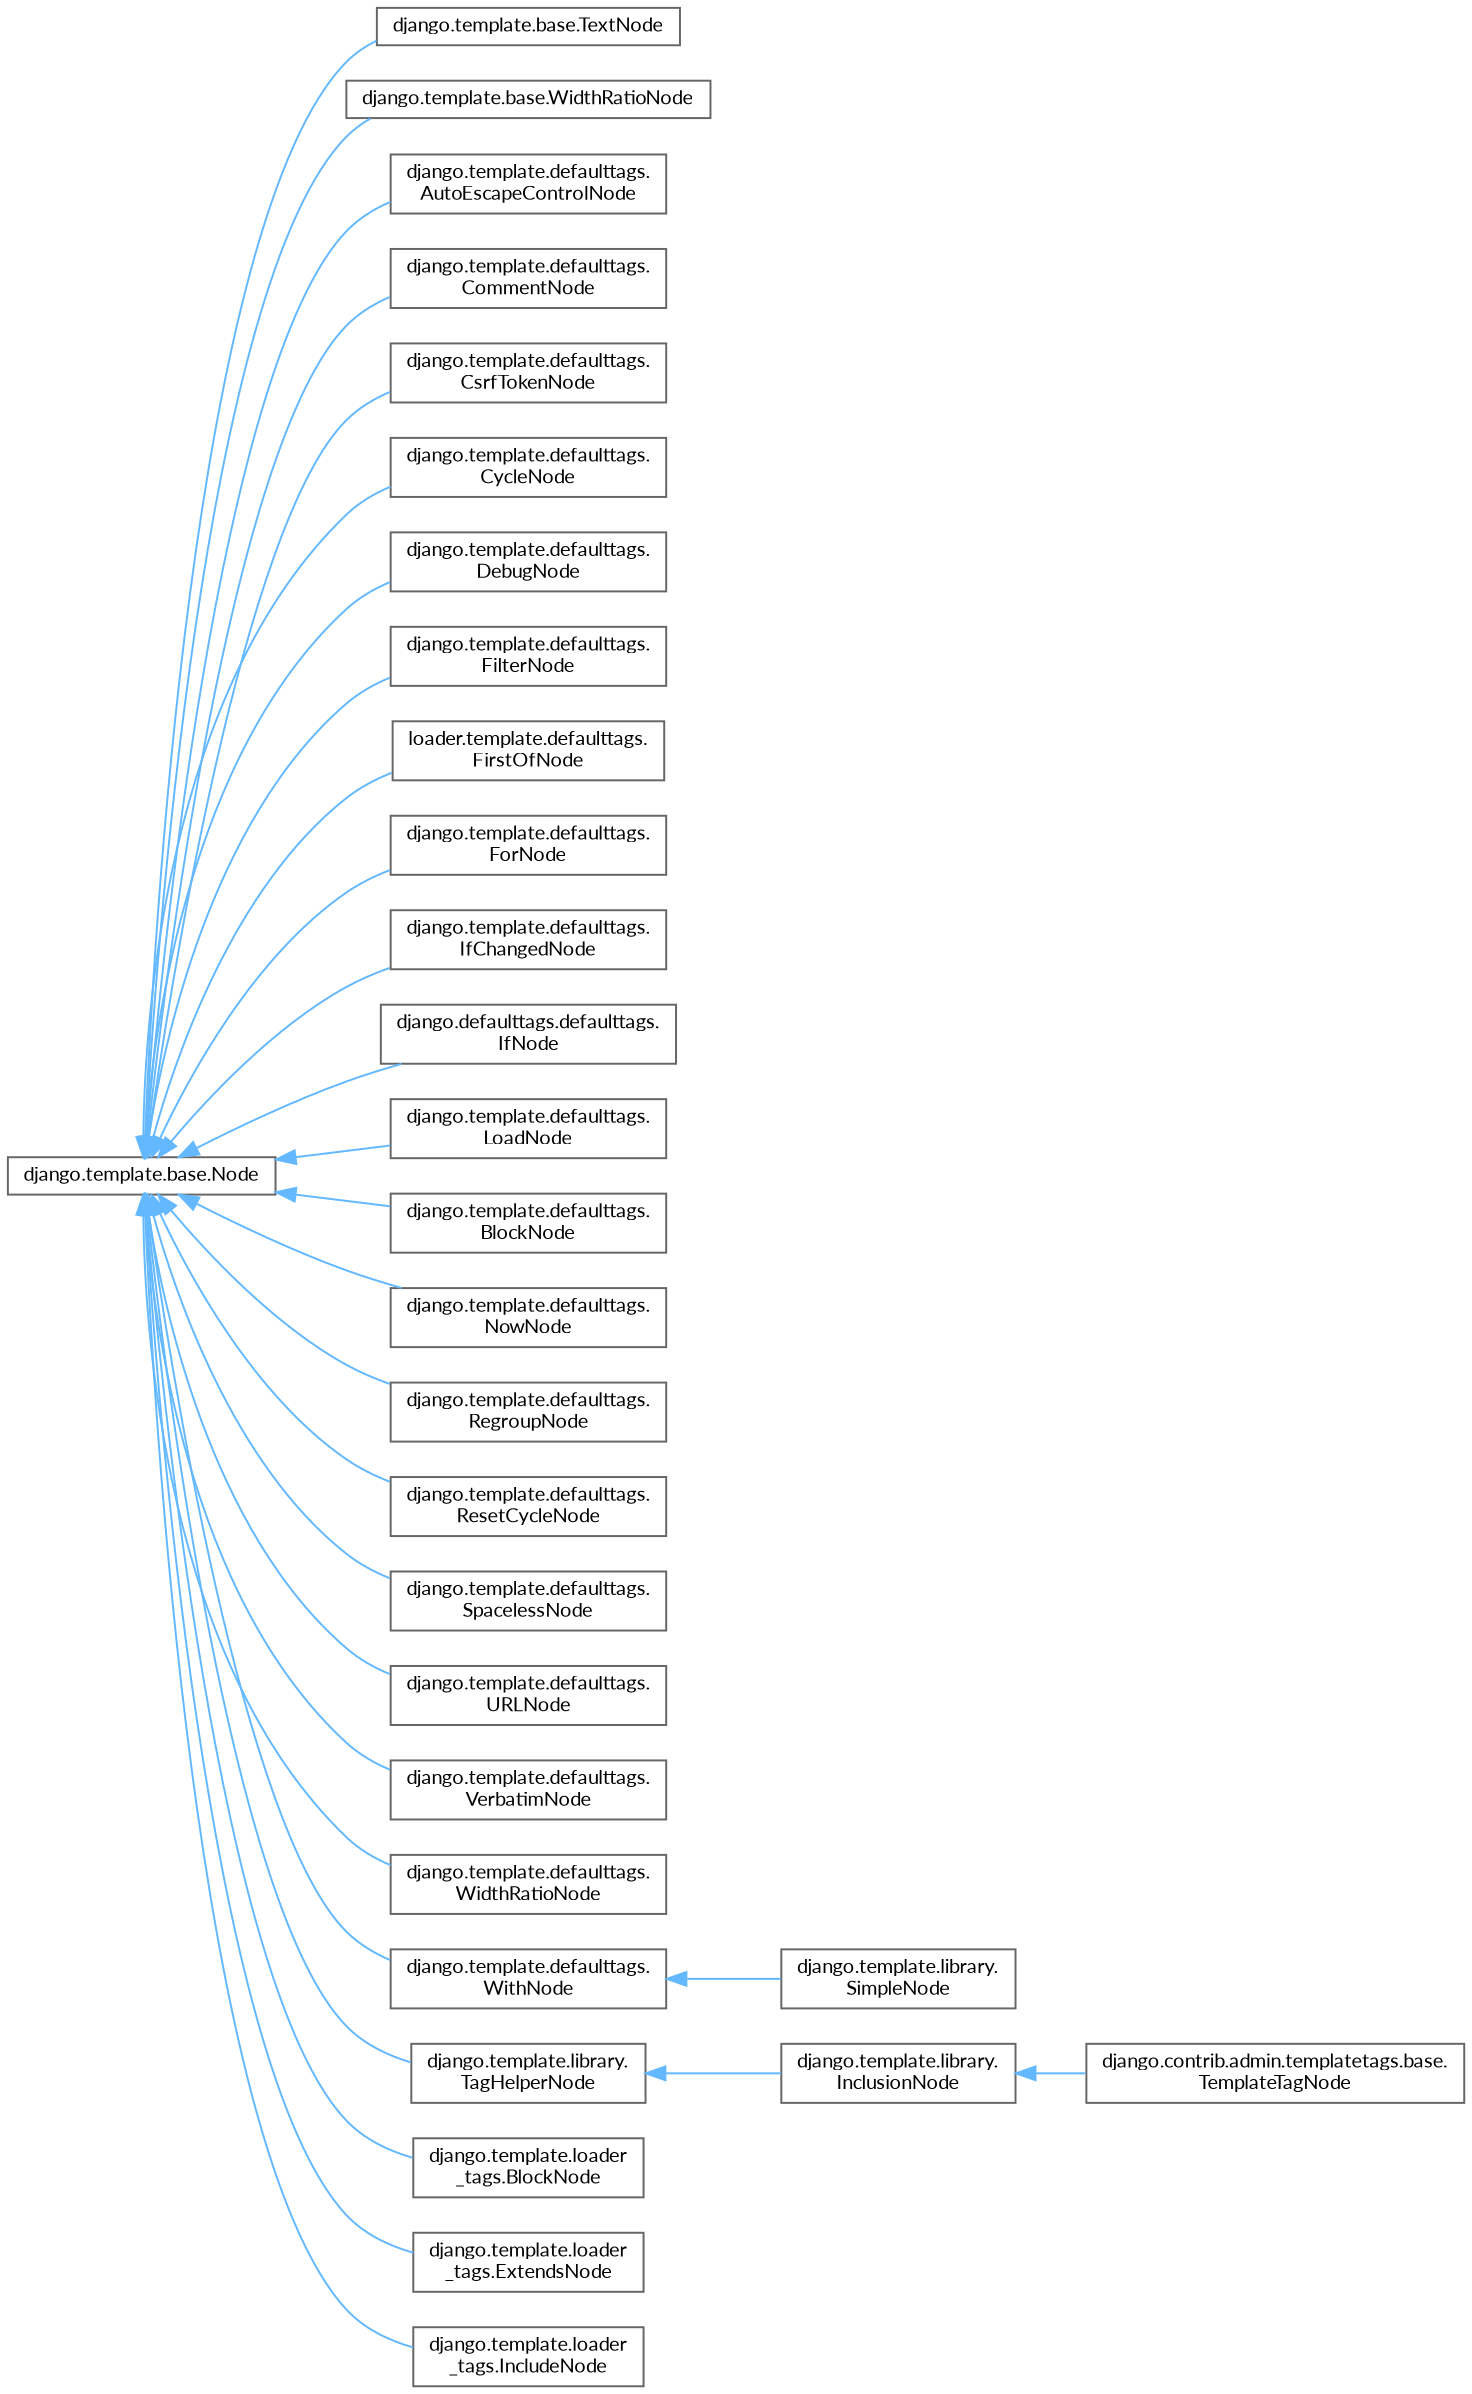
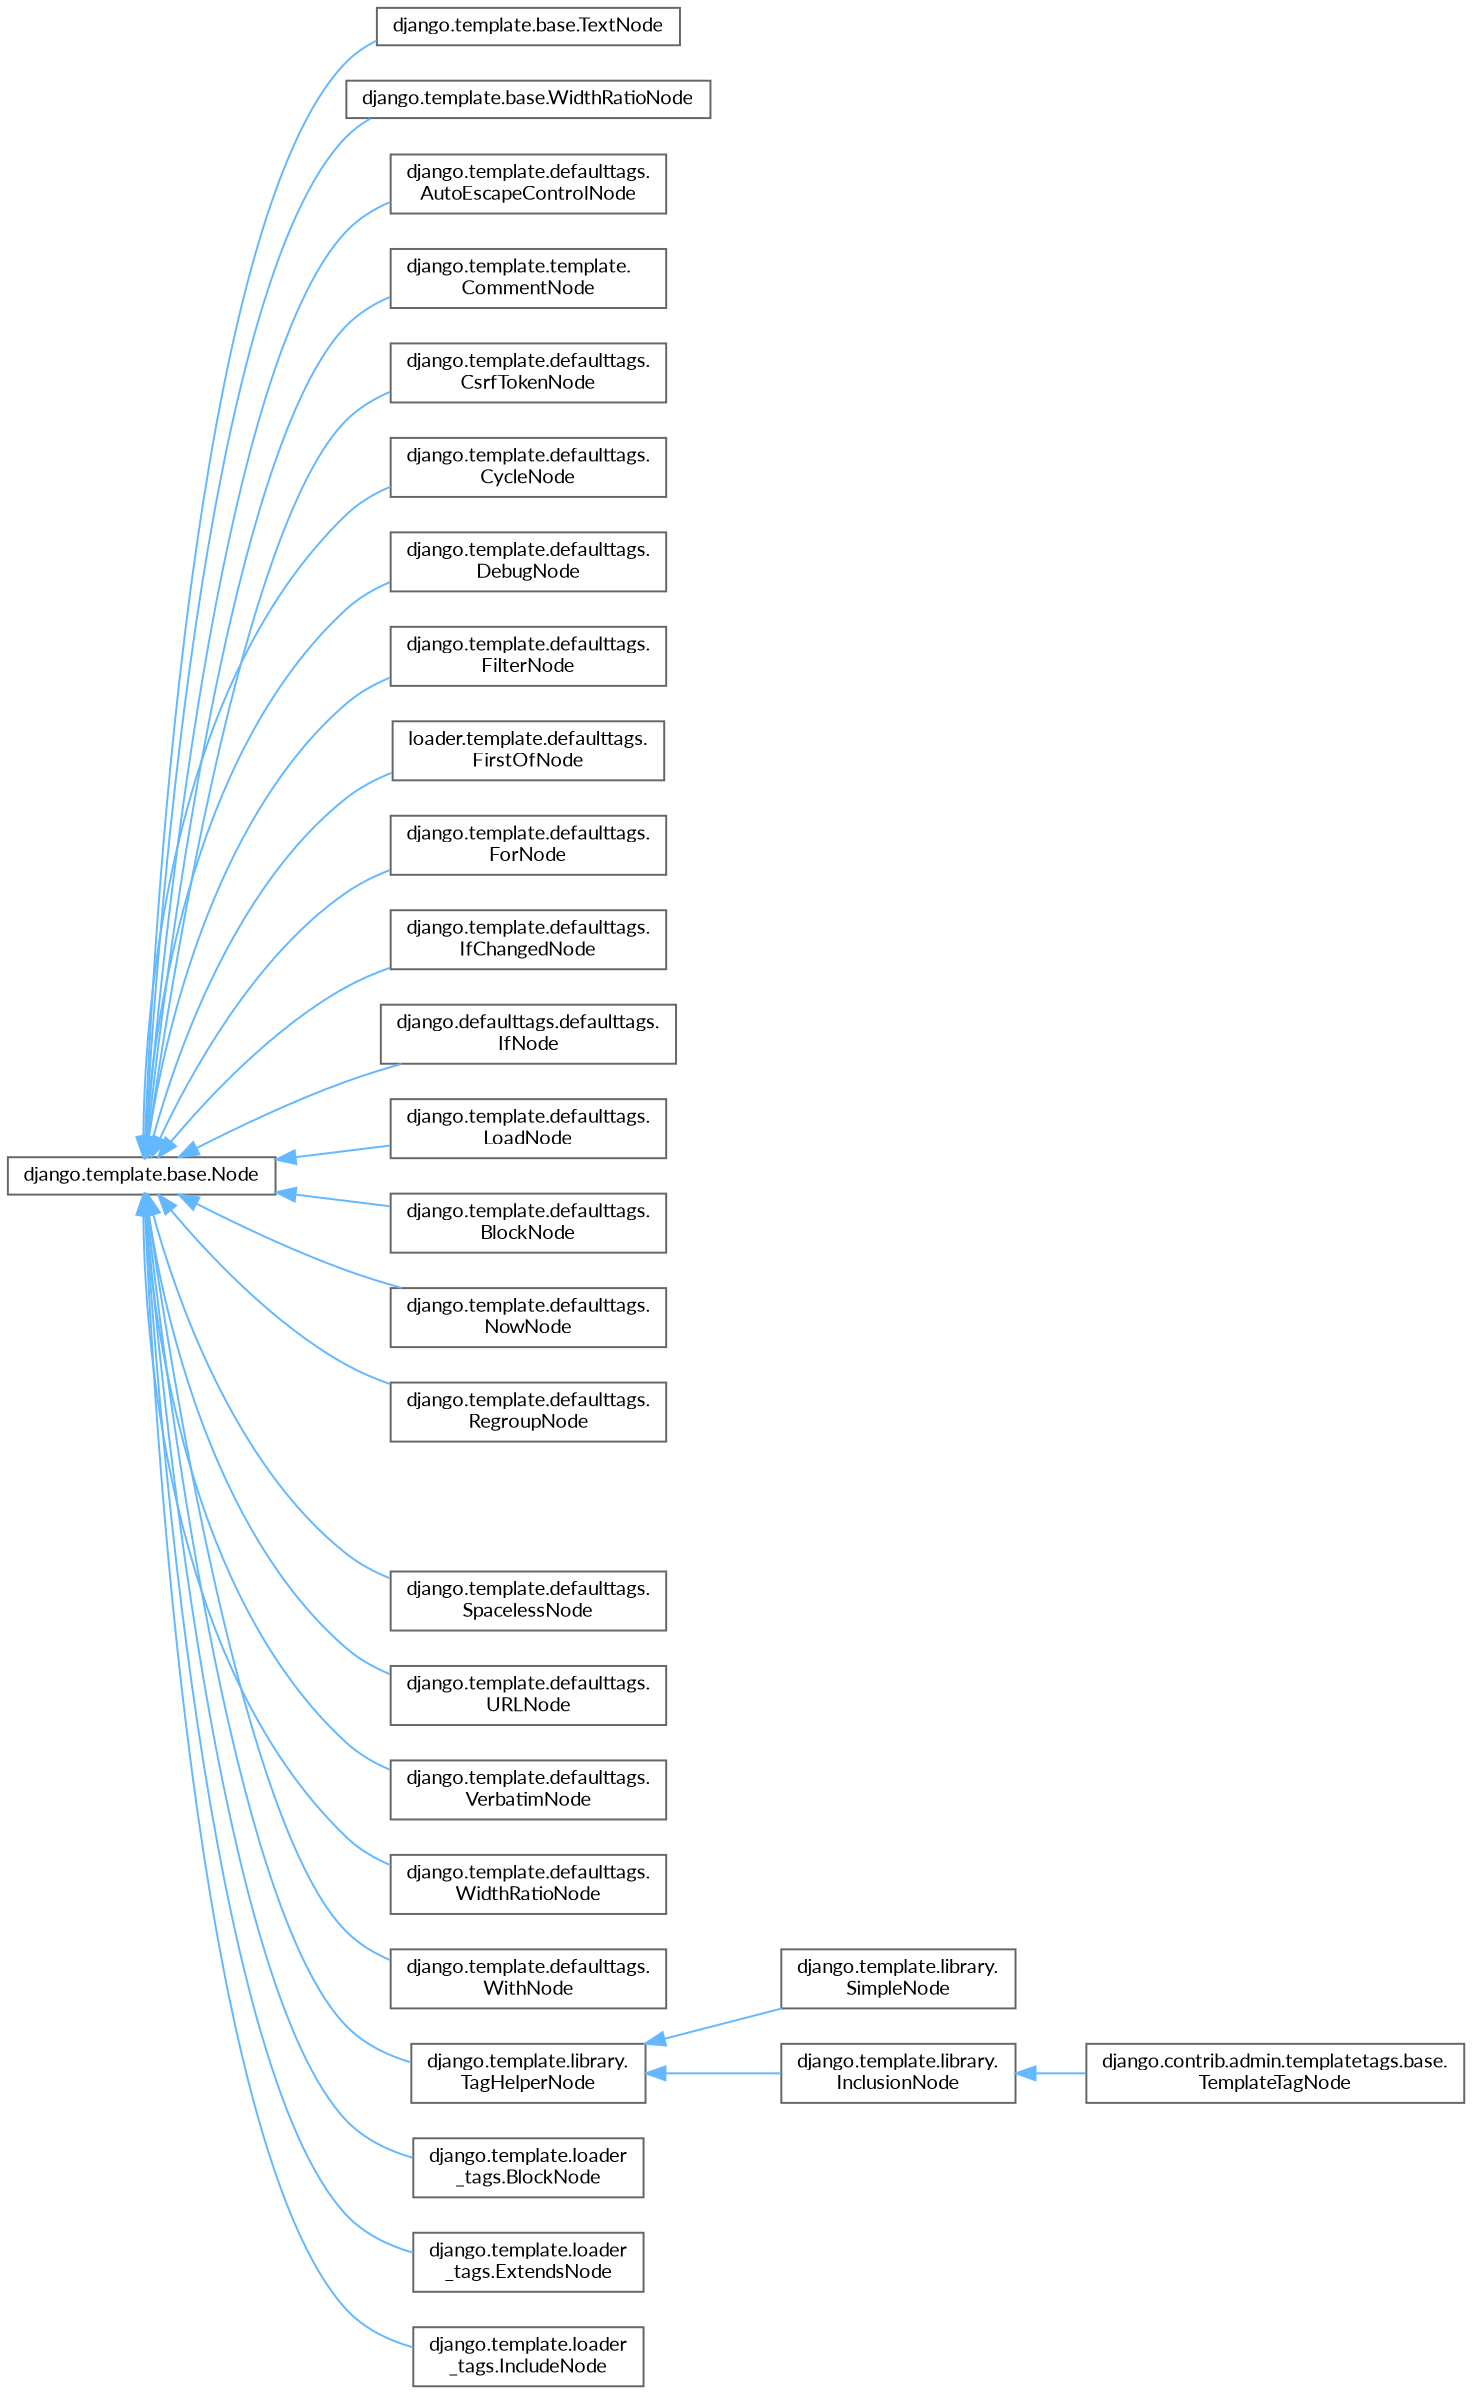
node "django.template.defaulttags. CommentNode": label "django.template.defaulttags. CommentNode" -> "django.template.template. CommentNode"
node "django.template.defaulttags. ResetCycleNode": removed
edge "django.template.library. SimpleNode" -> "django.template.defaulttags. WithNode": now "django.template.library. SimpleNode" -> "django.template.library. TagHelperNode"
